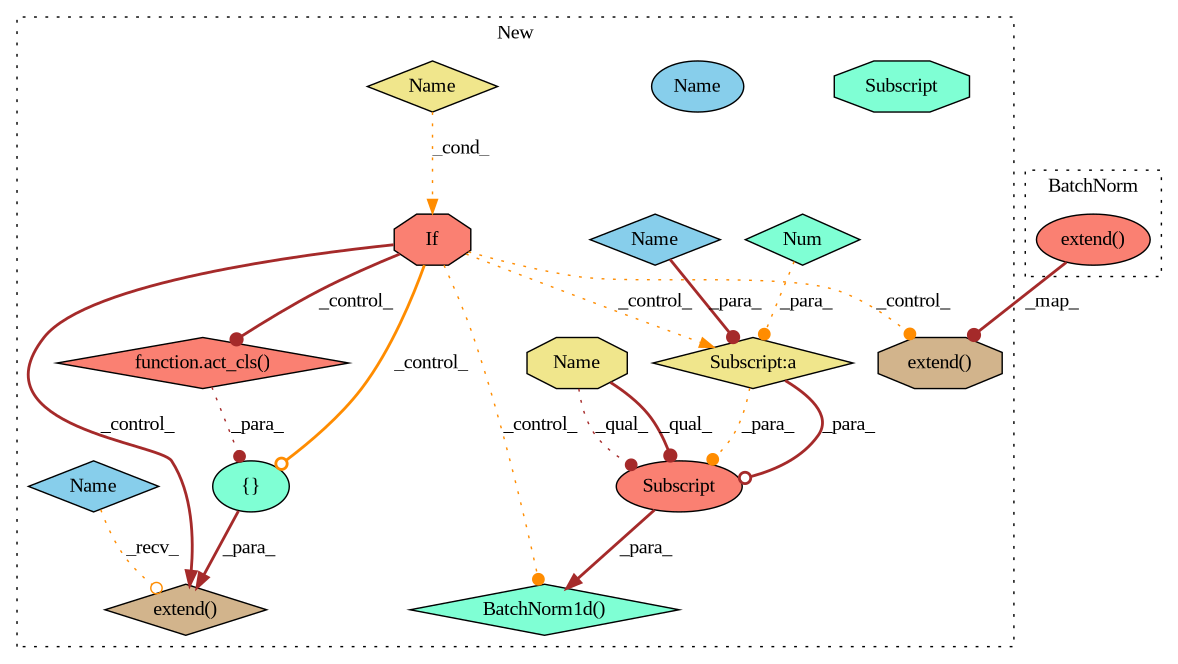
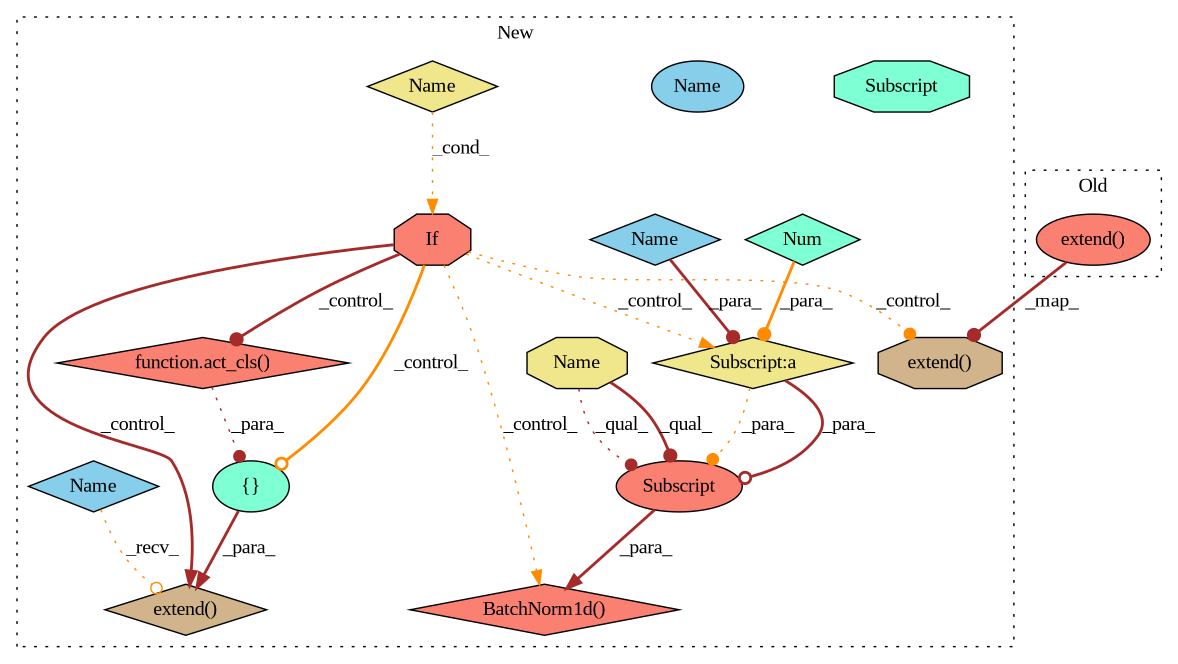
cluster "BatchNorm": label "BatchNorm" -> "Old"
edge "Num" -> "Subscript:a": style dotted -> bold
edge "If" -> "BatchNorm1d()": arrowhead dot -> normal
node "BatchNorm1d()": fillcolor aquamarine -> salmon
